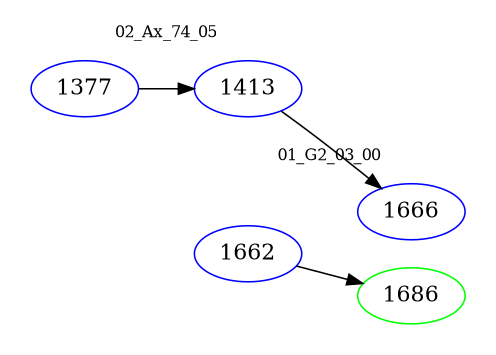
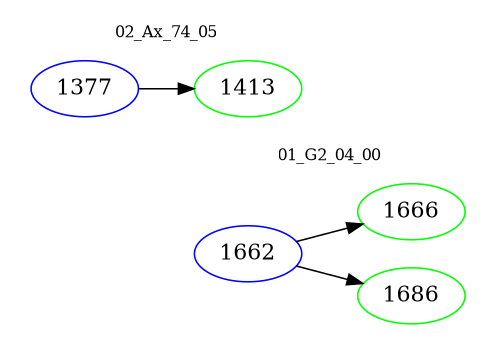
node "1413": color blue -> green
edge "1413" -> "1666": now "1662" -> "1666"
cluster "01_G2_03_00": label "01_G2_03_00" -> "01_G2_04_00"
node "1666": color blue -> green
